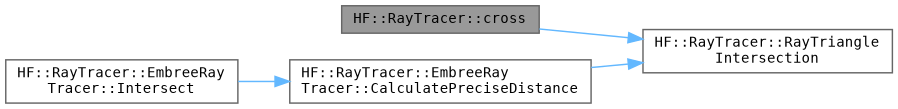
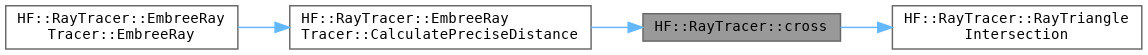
edge "HF::RayTracer::EmbreeRay Tracer::CalculatePreciseDistance" -> "HF::RayTracer::RayTriangle Intersection": now "HF::RayTracer::EmbreeRay Tracer::CalculatePreciseDistance" -> "HF::RayTracer::cross"
node "HF::RayTracer::EmbreeRay Tracer::Intersect": label "HF::RayTracer::EmbreeRay Tracer::Intersect" -> "HF::RayTracer::EmbreeRay Tracer::EmbreeRay"
